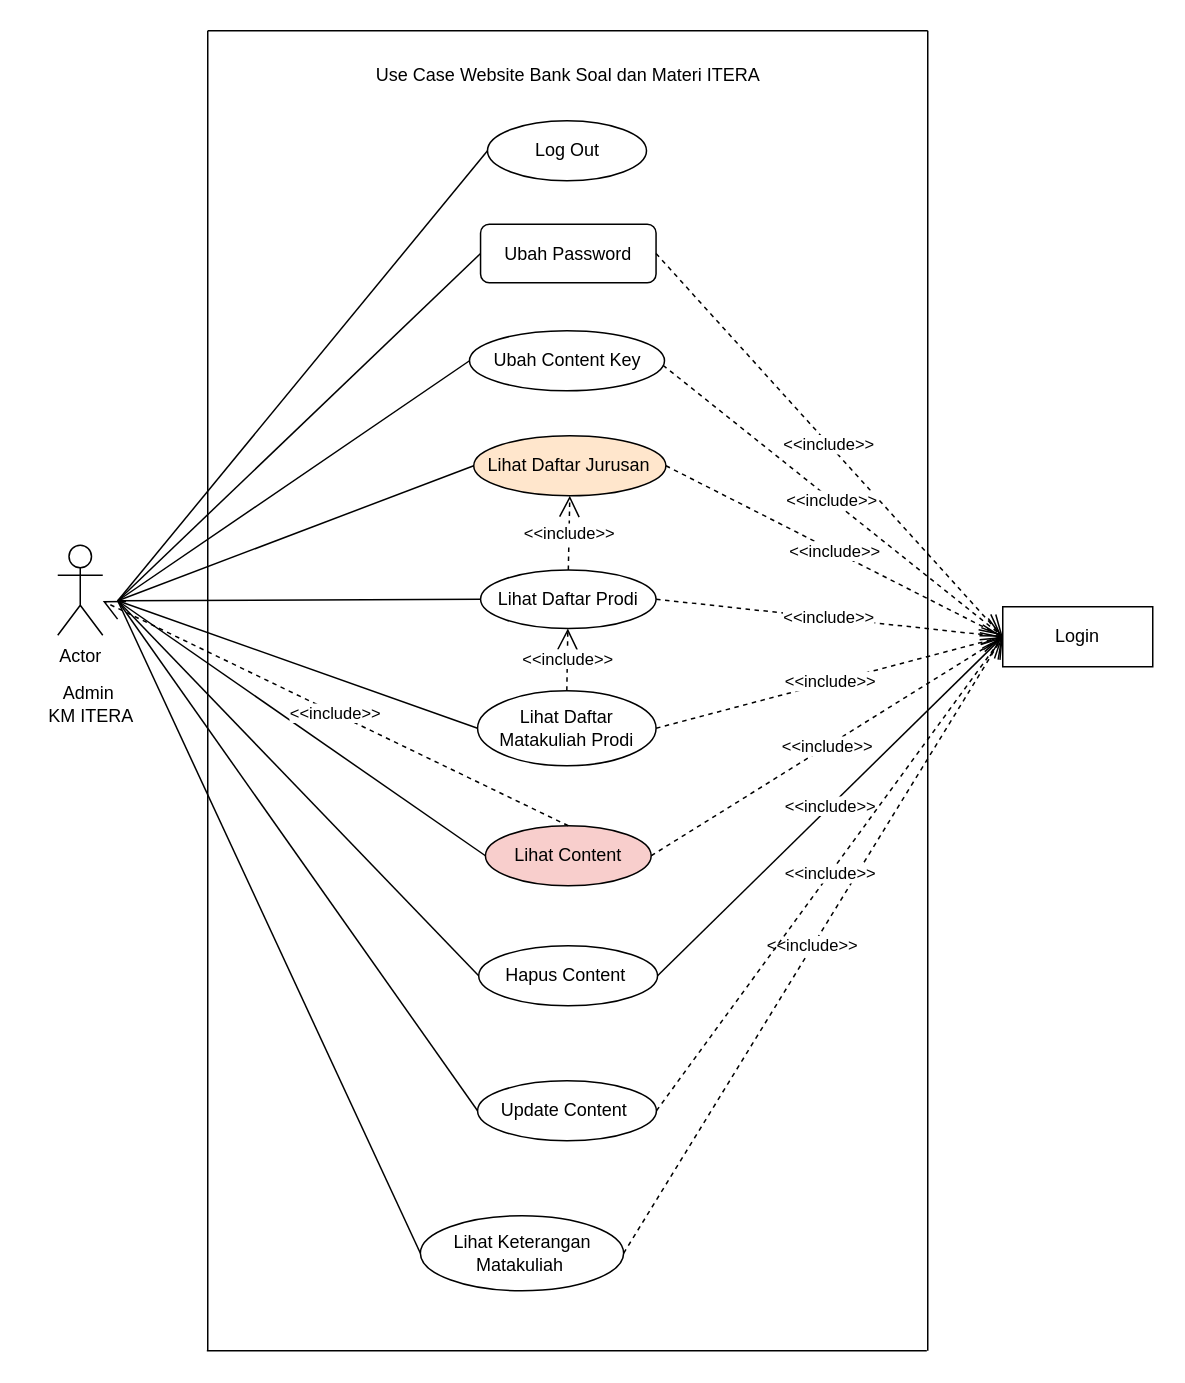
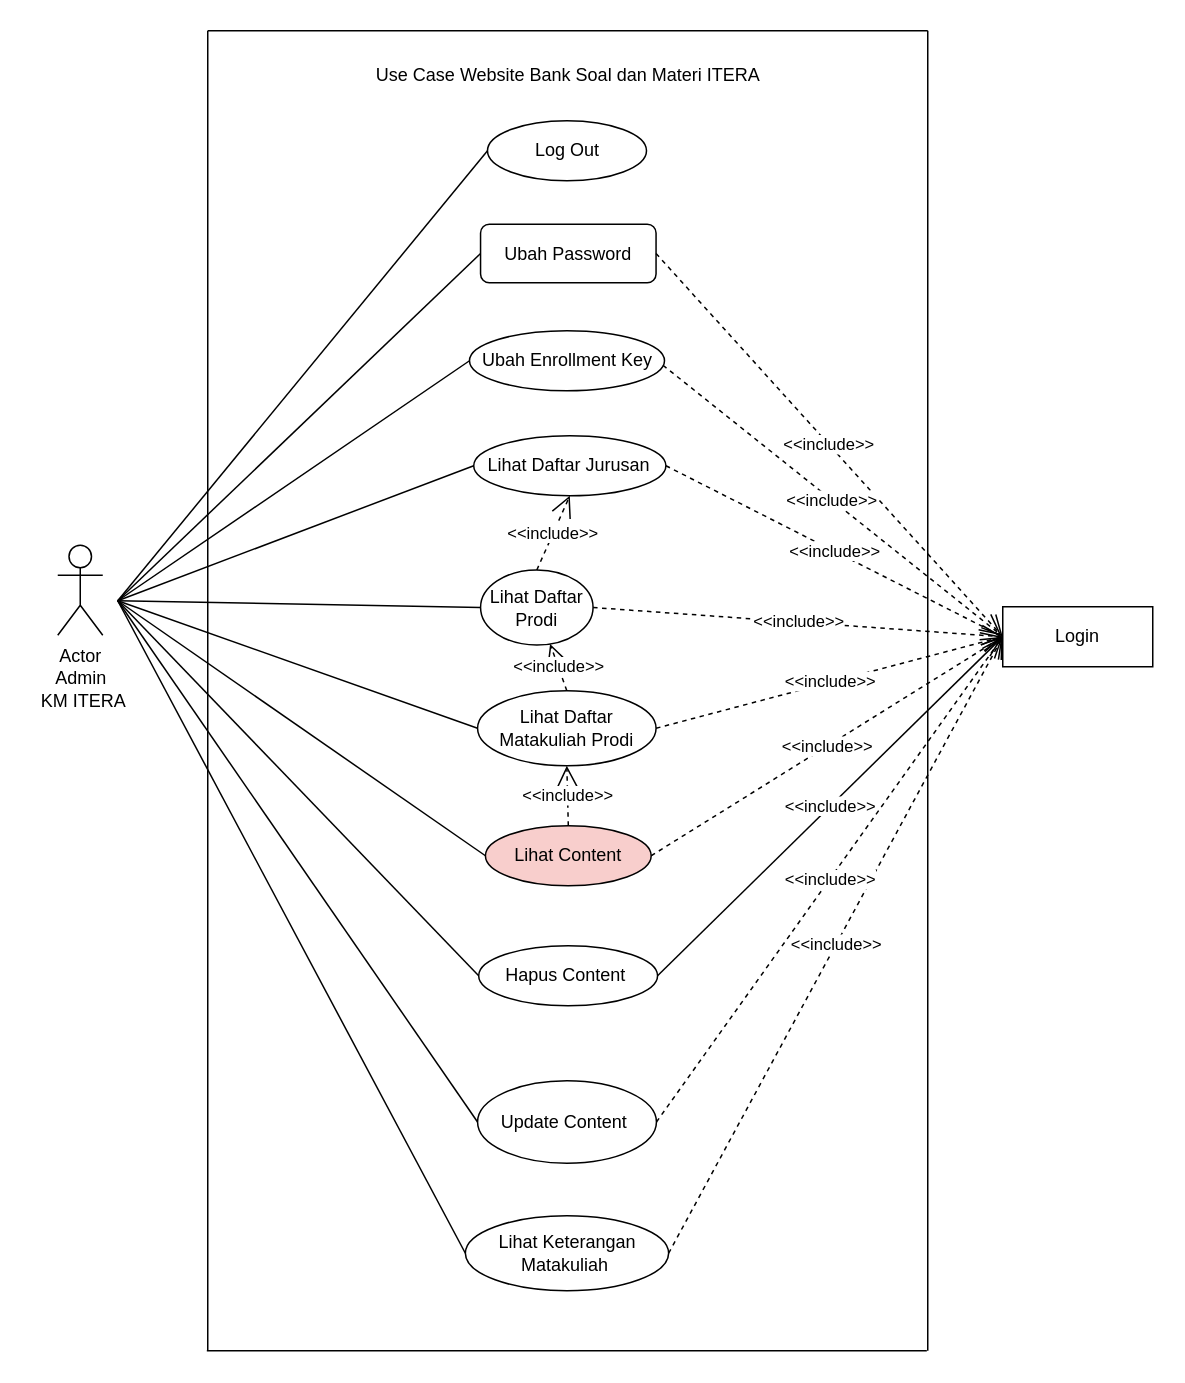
node "Ubah Content Key": label "Ubah Content Key" -> "Ubah Enrollment Key"
node "Lihat Daftar Jurusan": fillcolor #ffe6cc -> #ffffff
node "Lihat Daftar Prodi": size 176x59 -> 113x75
edge "Lihat Daftar Jurusan" -> "Login": arrowhead open -> none
node "Admin KM ITERA": moved (91, 704) -> (83, 689)
edge "Lihat Content" -> "Actor": now "Lihat Content" -> "Lihat Daftar Matakuliah Prodi"
node "Update Content": size 179x60 -> 179x83
node "Lihat Keterangan Matakuliah": moved (522, 1253) -> (567, 1253)
